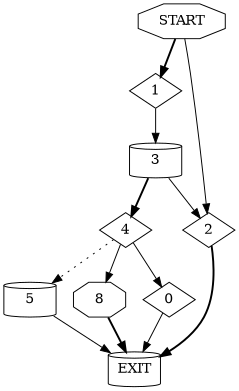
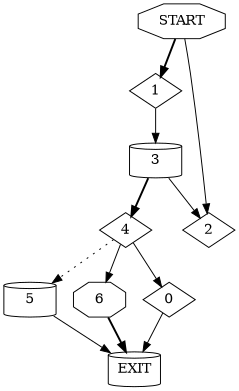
node "8": label "8" -> "6"
edge "2" -> "EXIT": removed
